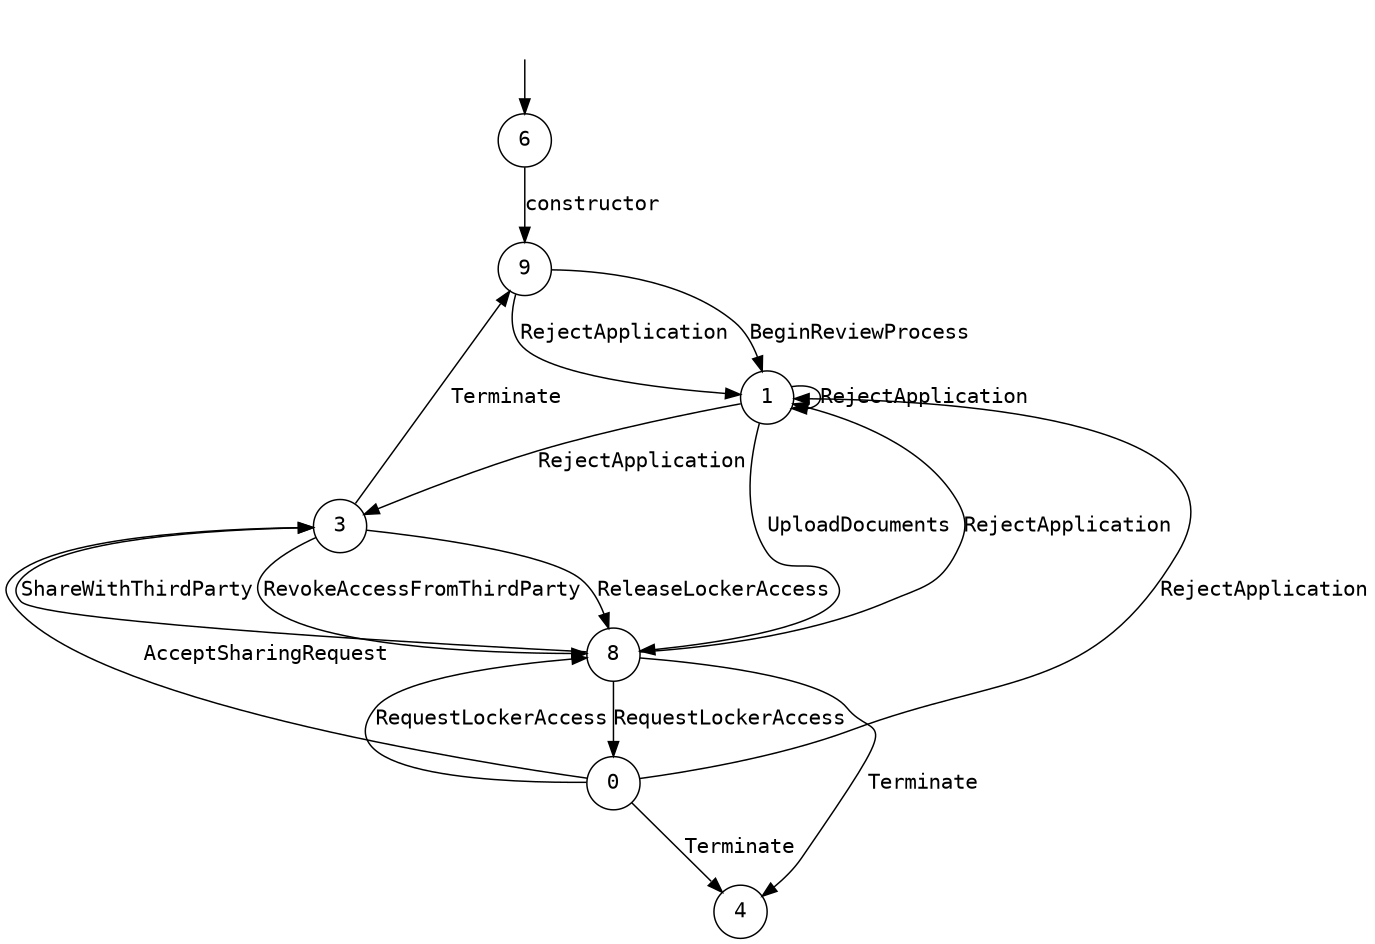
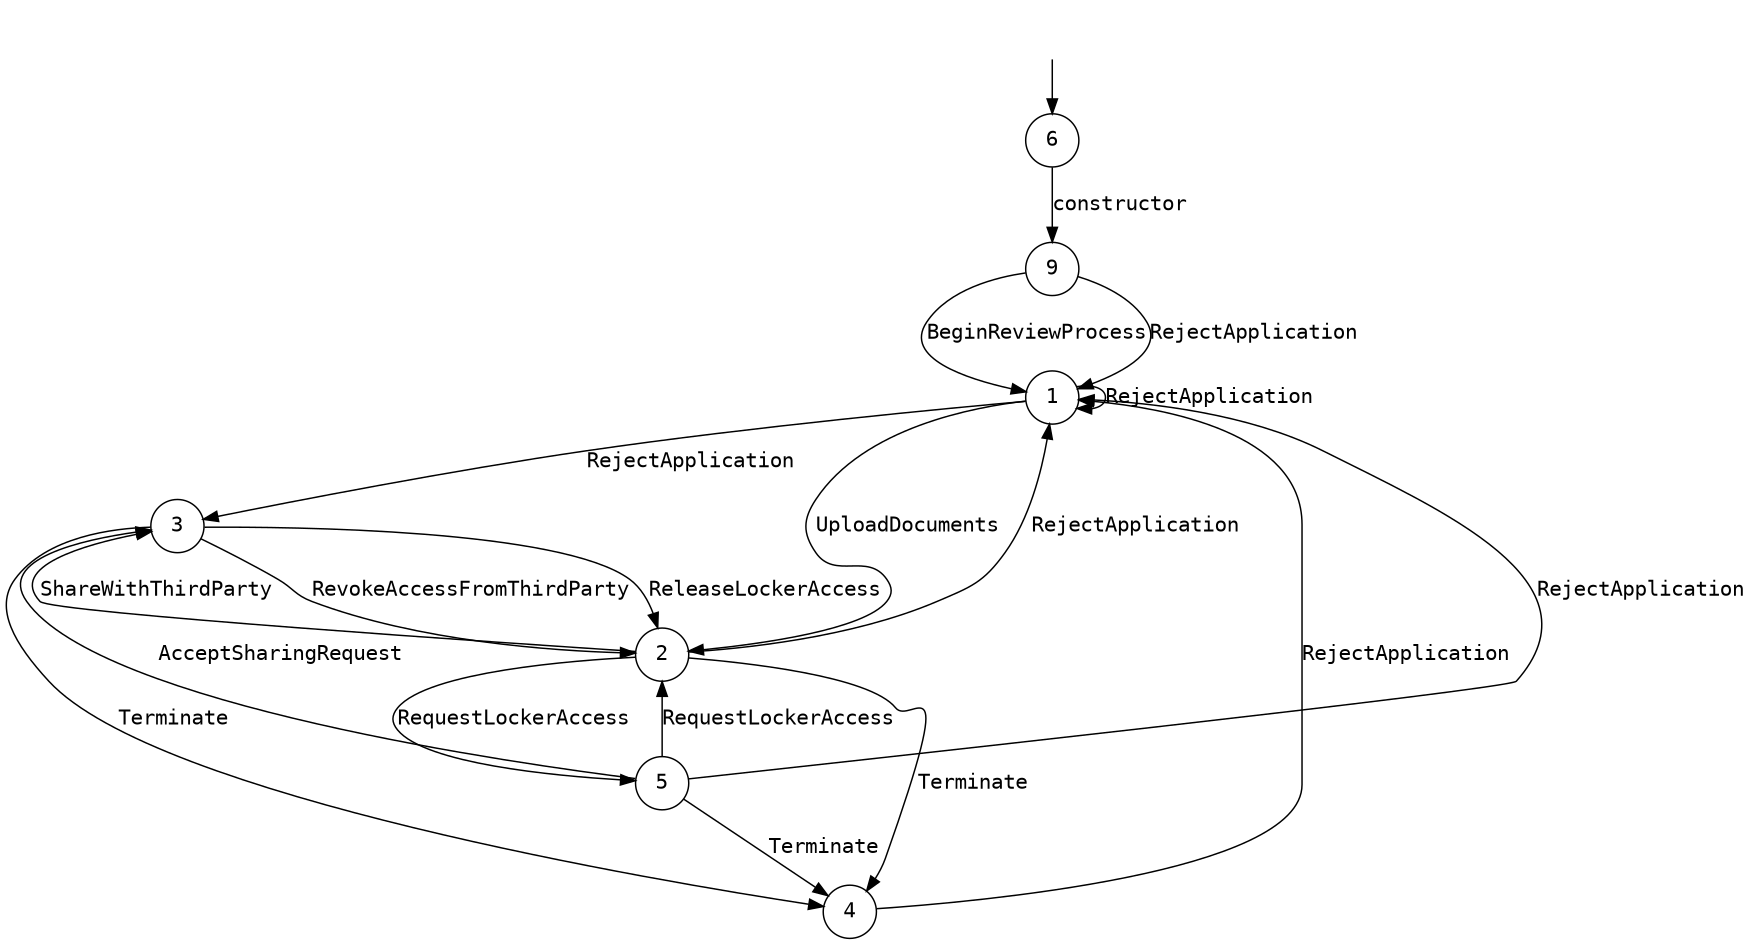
edge "3" -> "9": now "3" -> "4"
node "8": label "8" -> "2"
edge "4" -> "1": added, label "RejectApplication"
node "0": label "0" -> "5"
